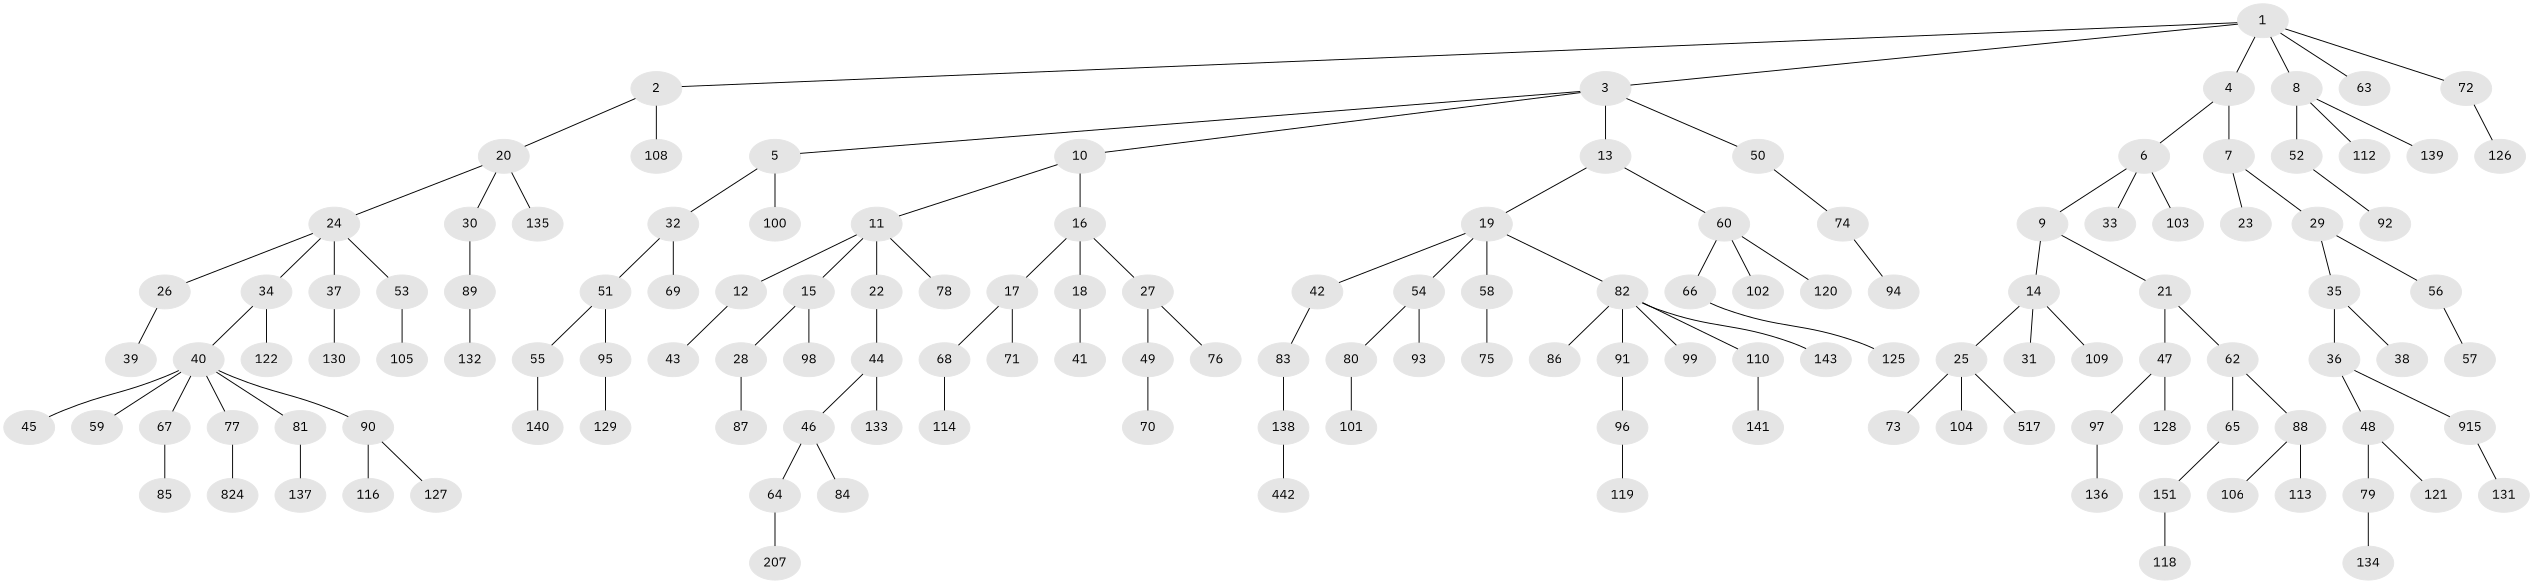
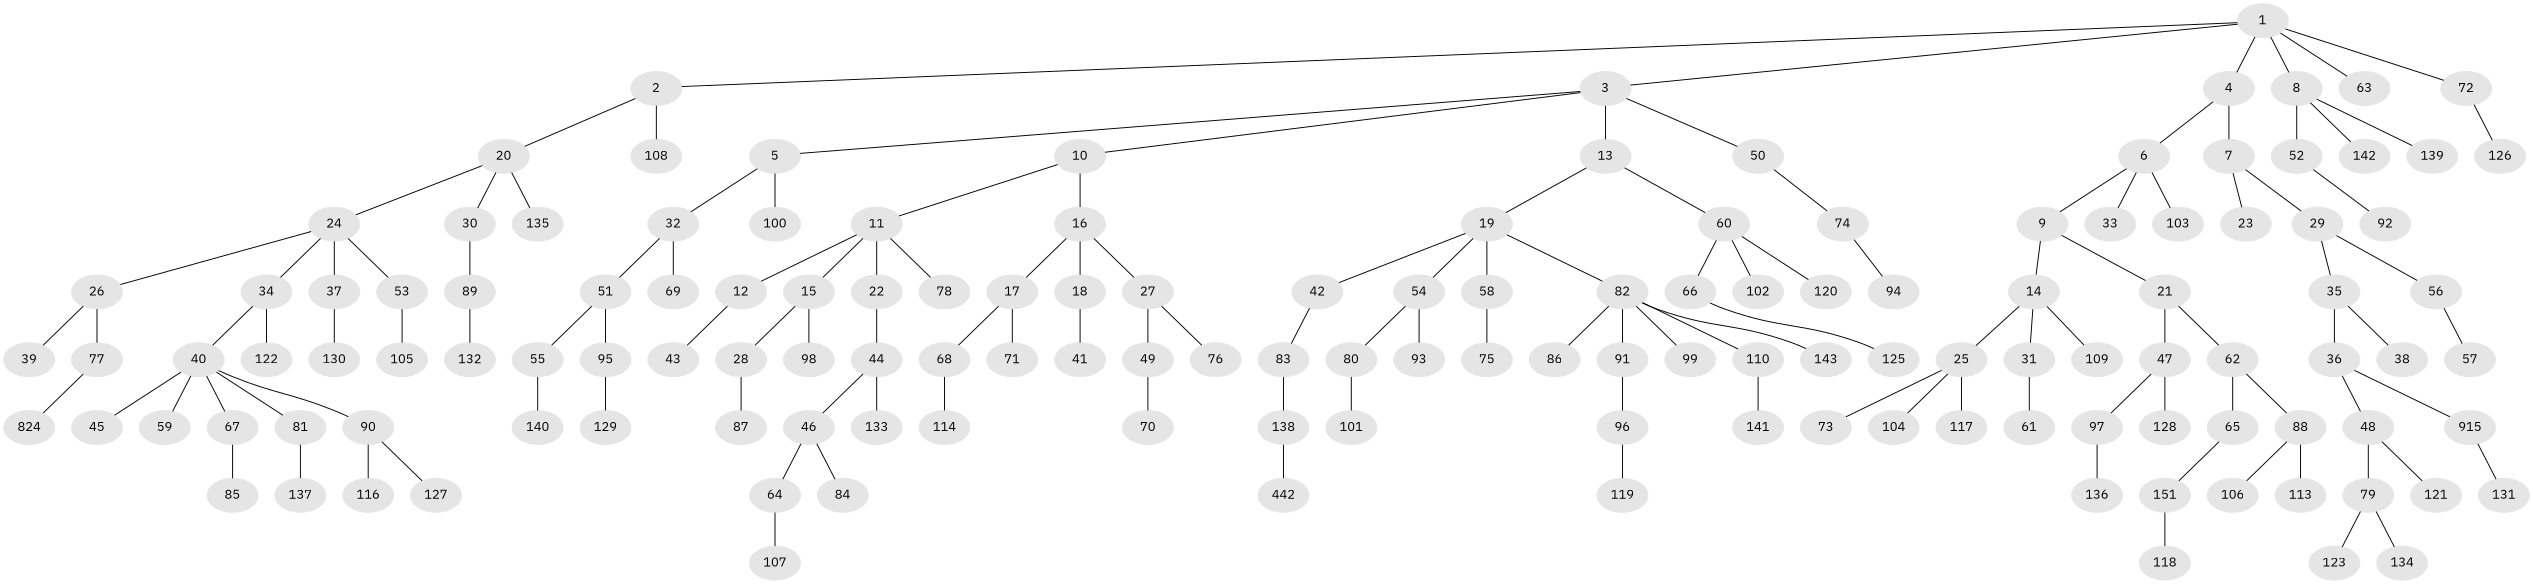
node "112": label "112" -> "142"
edge "40" -- "77": now "26" -- "77"
node "517": label "517" -> "117"
node "61": added
node "207": label "207" -> "107"
node "123": added
